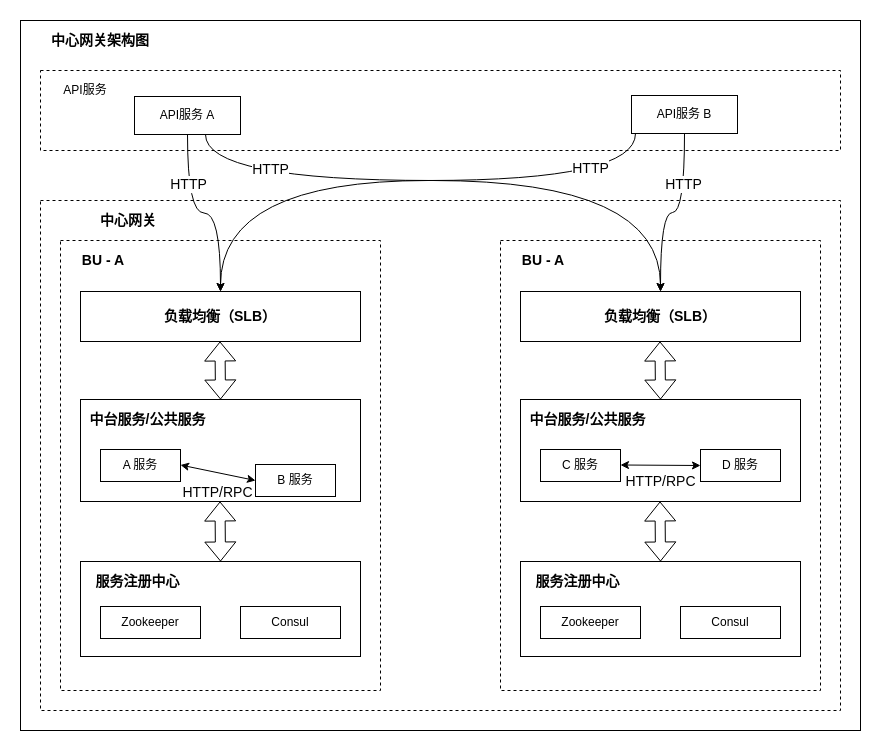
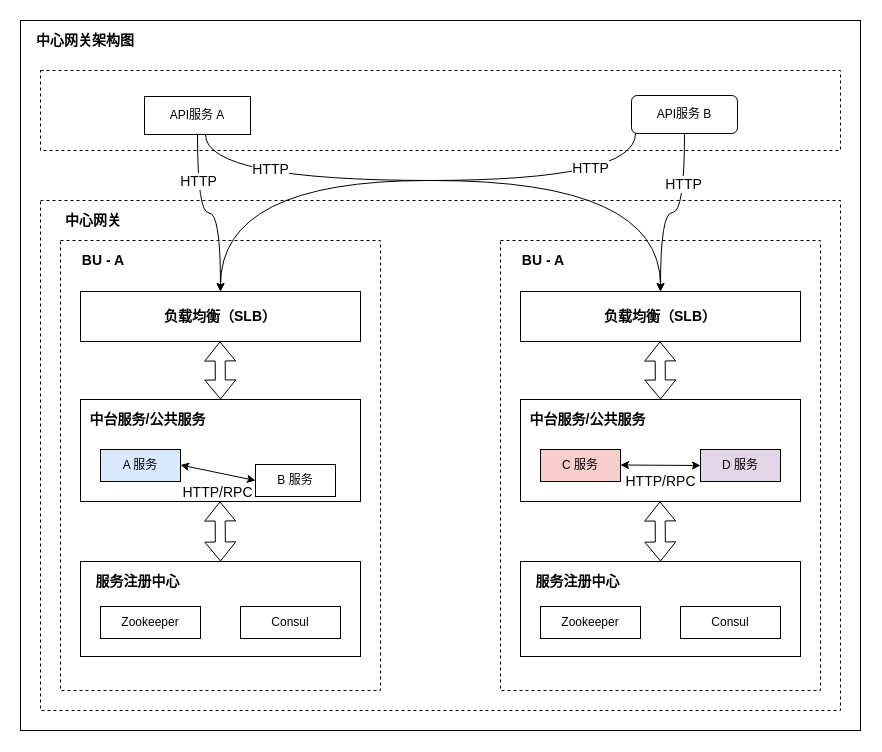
node "中心网关架构图": moved (101, 41) -> (86, 41)
node "API服务": removed
node "API服务 B": shape rectangle -> rounded rectangle
node "API服务 A": moved (188, 116) -> (198, 116)
node "中心网关": moved (129, 221) -> (94, 221)
node "A 服务": fillcolor #ffffff -> #dae8fc
node "C 服务": fillcolor #ffffff -> #f8cecc
node "D 服务": fillcolor #ffffff -> #e1d5e7
